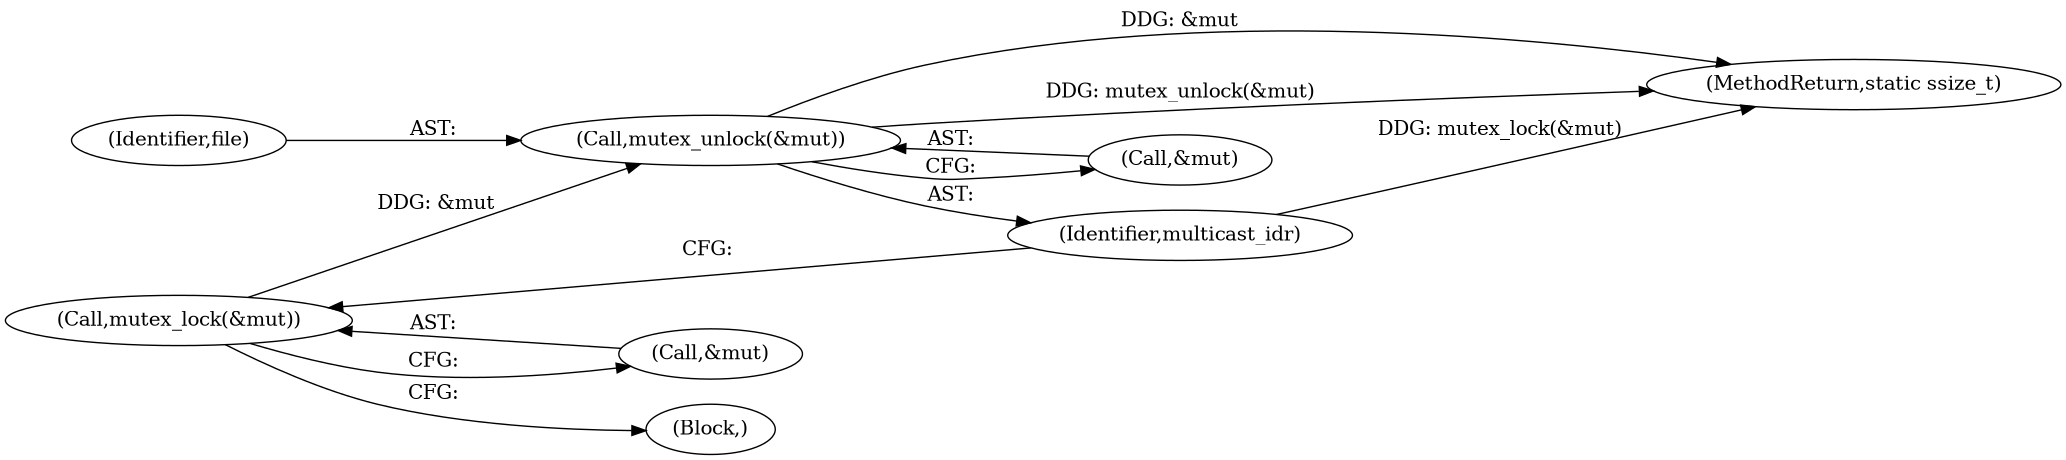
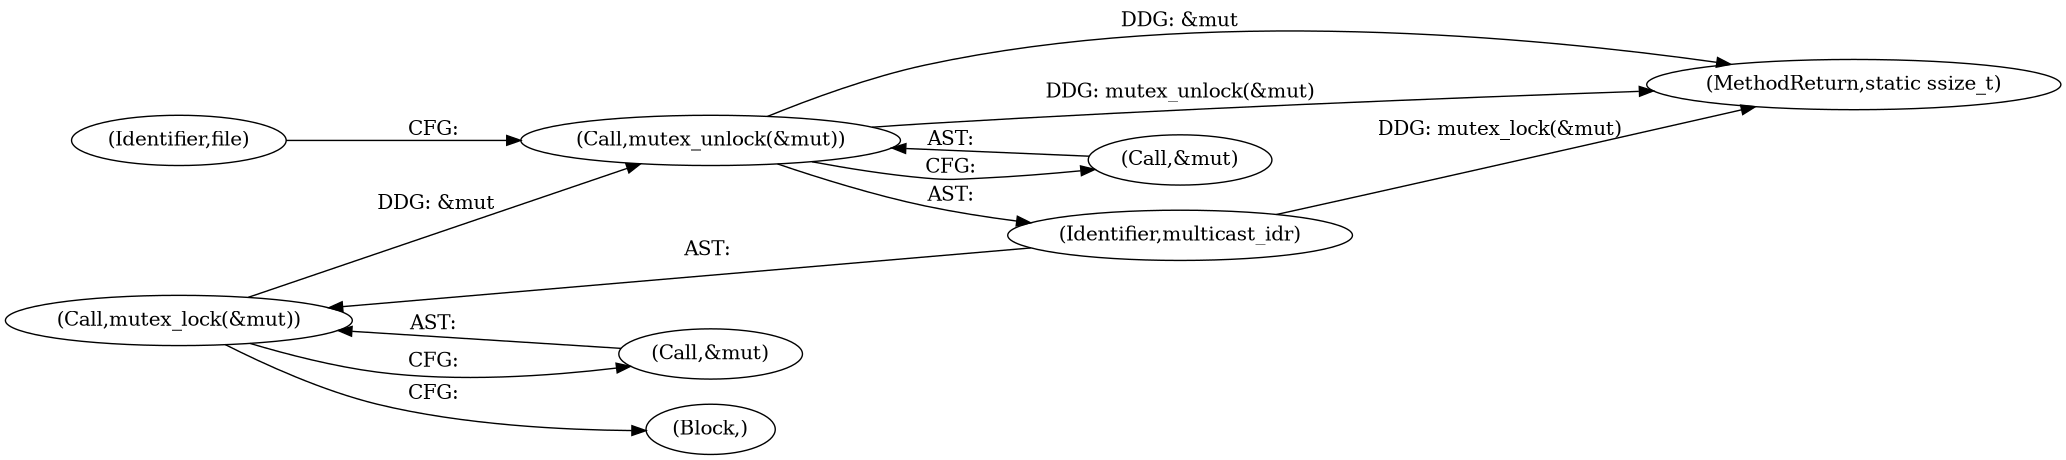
edge "(Identifier,file)" -> "(Call,mutex_unlock(&mut))": label "AST: " -> "CFG: "
edge "(Identifier,multicast_idr)" -> "(Call,mutex_lock(&mut))": label "CFG: " -> "AST: "
